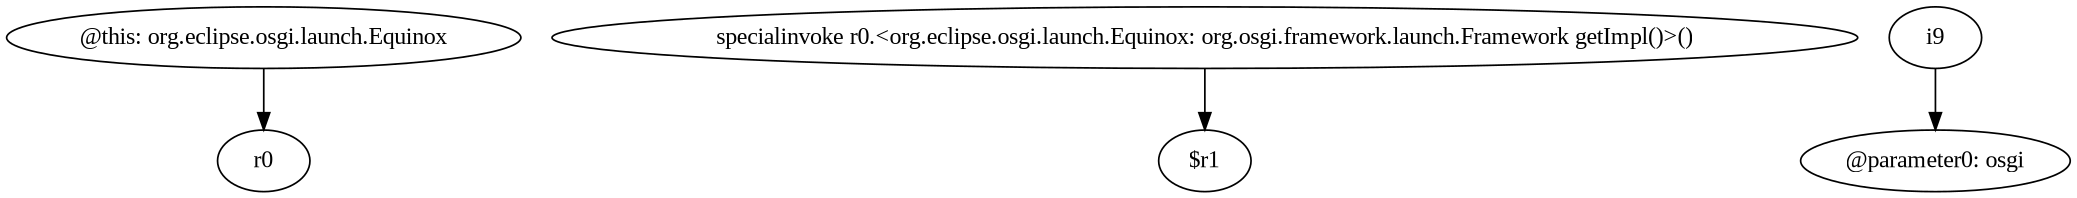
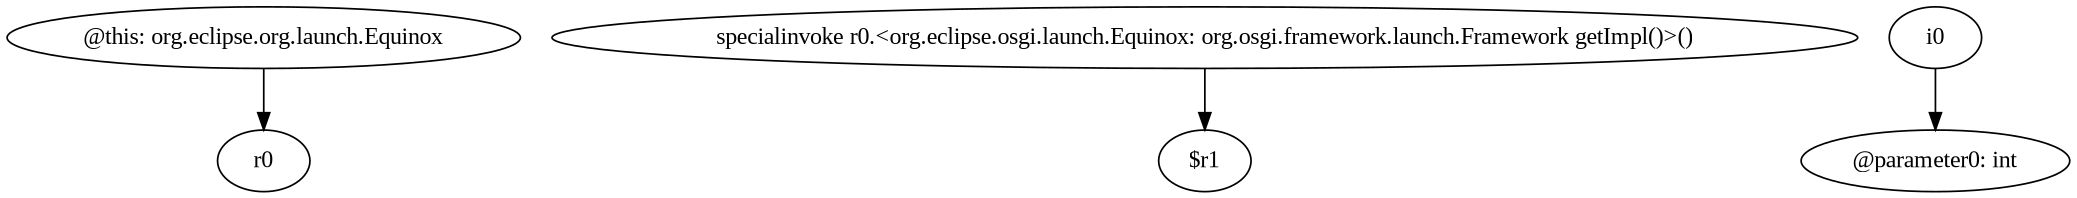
node "@this: org.eclipse.osgi.launch.Equinox": label "@this: org.eclipse.osgi.launch.Equinox" -> "@this: org.eclipse.org.launch.Equinox"
node "i9": label "i9" -> "i0"
node "@parameter0: osgi": label "@parameter0: osgi" -> "@parameter0: int"
